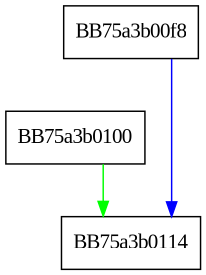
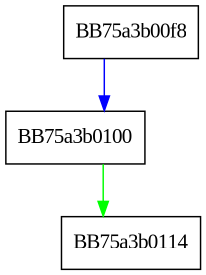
edge "BB75a3b00f8" -> "BB75a3b0114": now "BB75a3b00f8" -> "BB75a3b0100"
